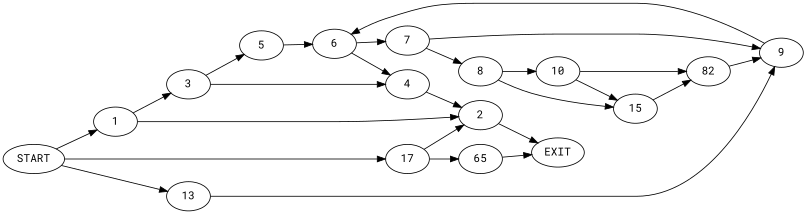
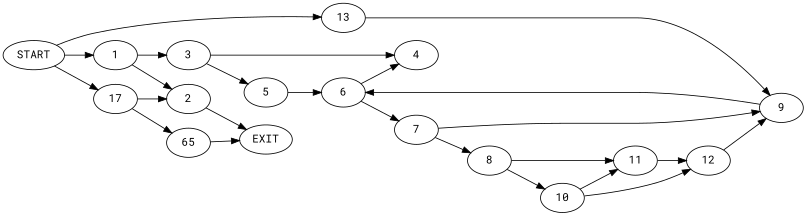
node "82": label "82" -> "12"
edge "4" -> "2": removed
node "15": label "15" -> "11"
